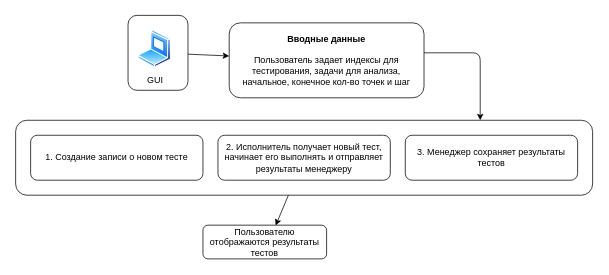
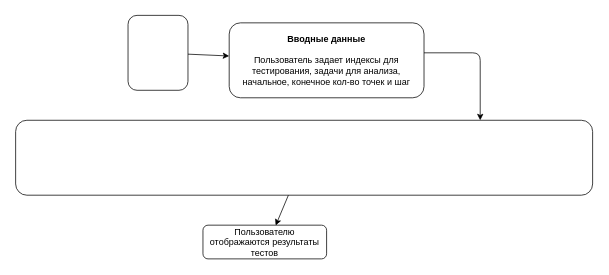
node "GUI": removed
node "1. Создание записи о новом тесте": removed
node "2. Исполнитель получает новый тест, начинает его выполнять и отправляет результаты менеджеру": removed
node "3. Менеджер сохраняет результаты тестов": removed
